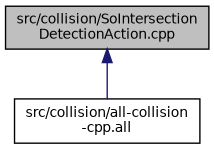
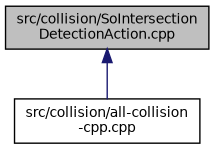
node "src/collision/all-collision -cpp.all": label "src/collision/all-collision -cpp.all" -> "src/collision/all-collision -cpp.cpp"
